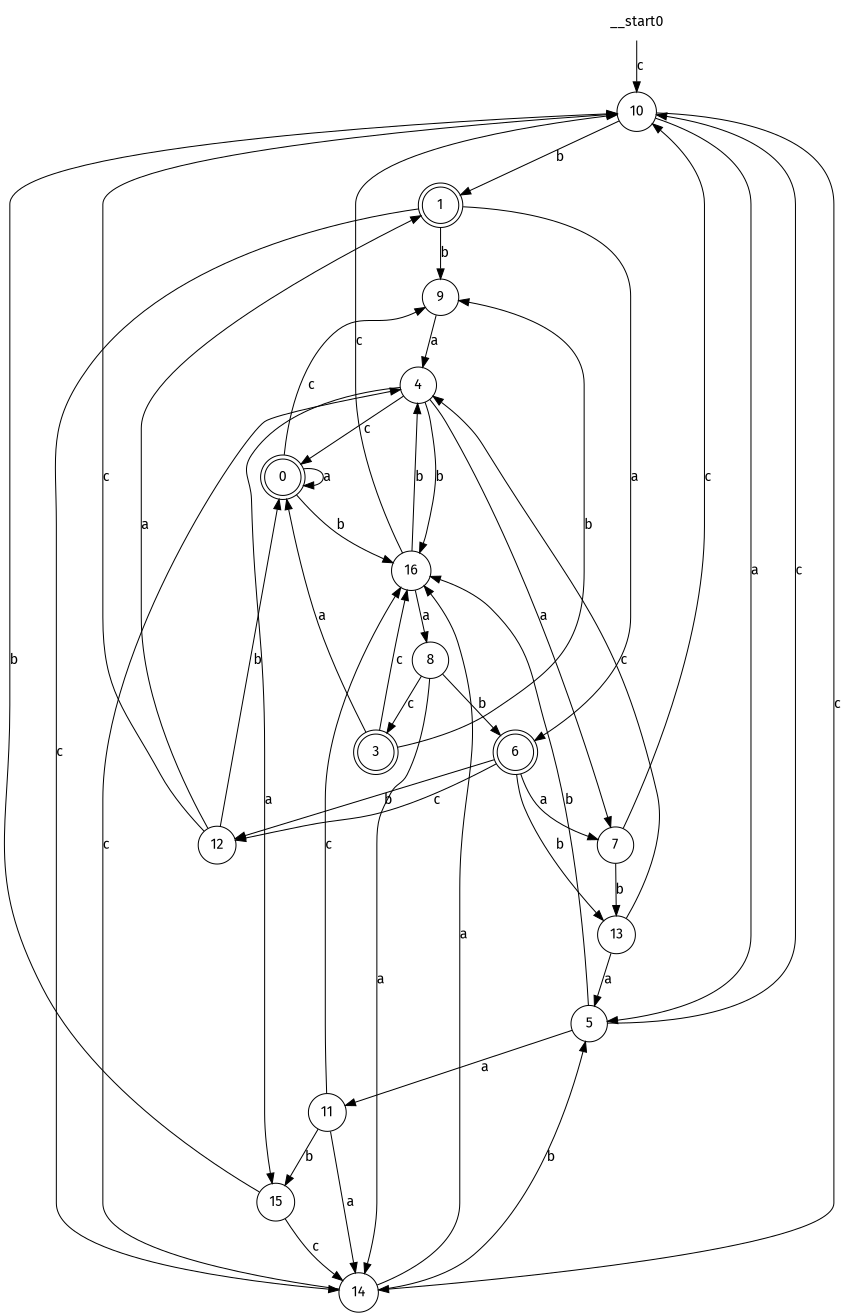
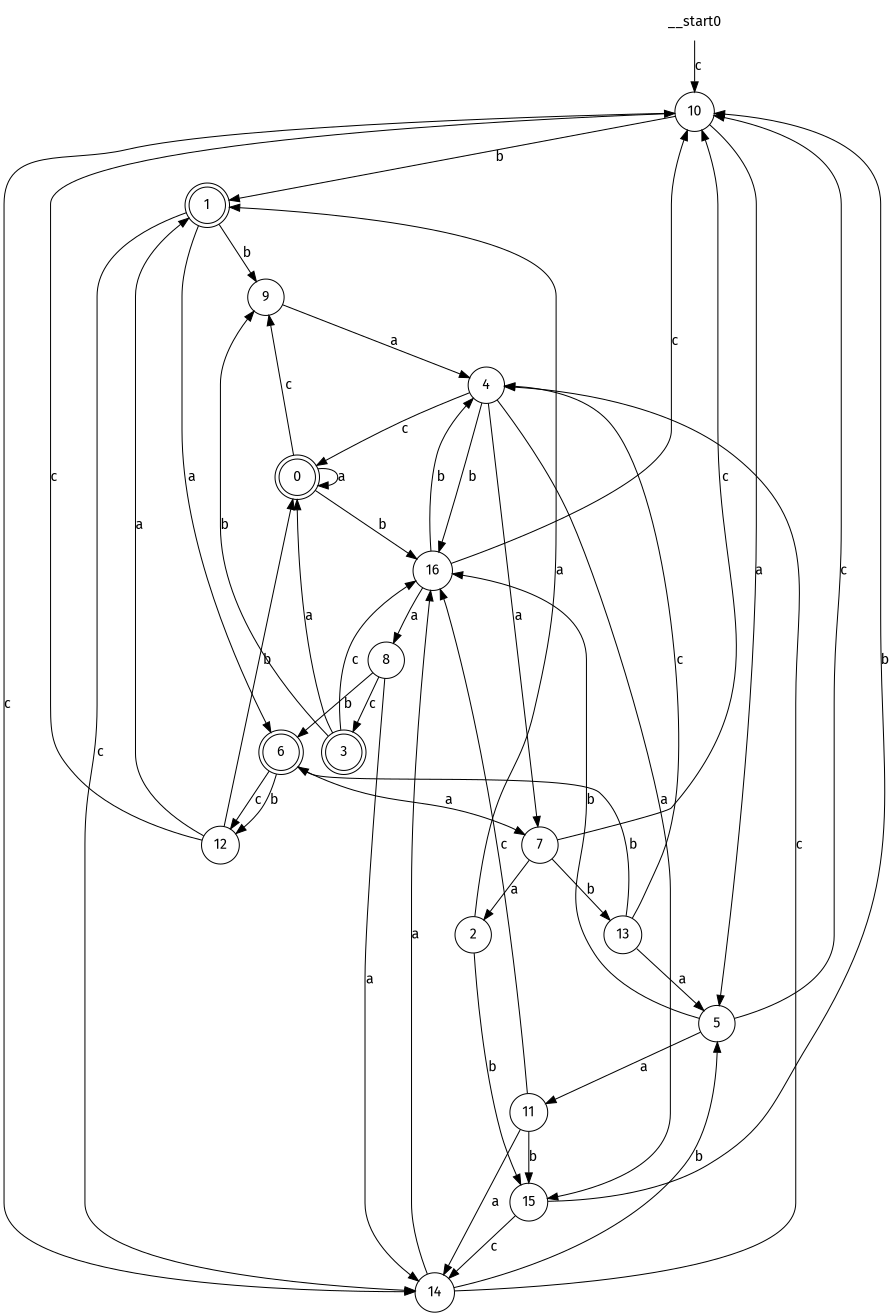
edge "6" -> "13": reversed
node "2": added
